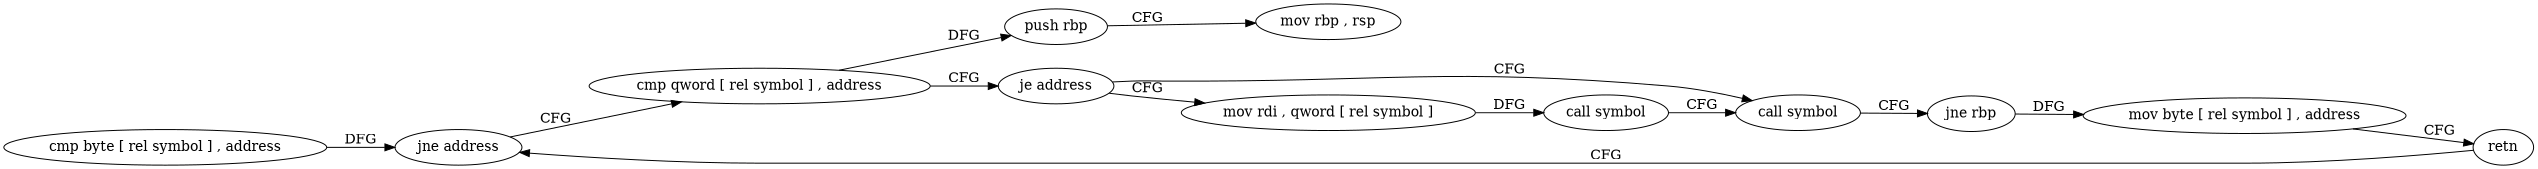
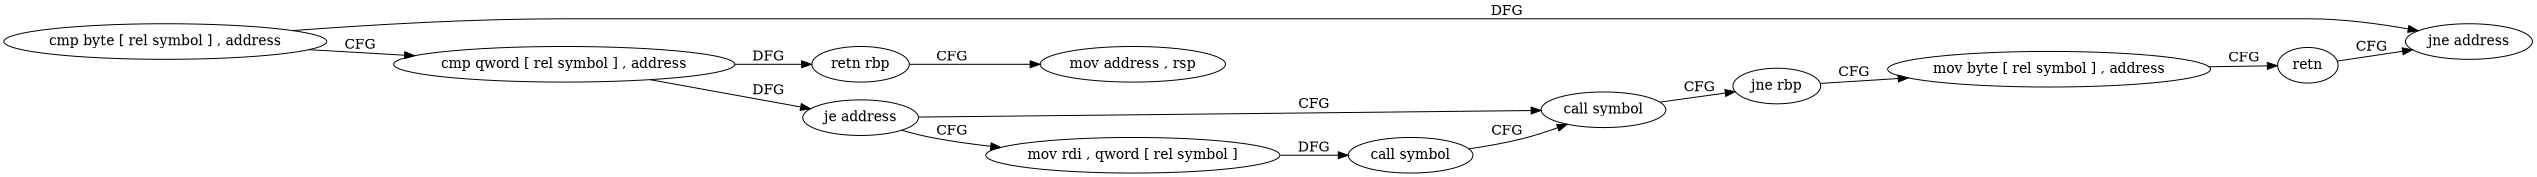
node "mov rbp , rsp": label "mov rbp , rsp" -> "mov address , rsp"
node "push rbp": label "push rbp" -> "retn rbp"
edge "cmp qword [ rel symbol ] , address" -> "je address": label "CFG" -> "DFG"
edge "jne rbp" -> "mov byte [ rel symbol ] , address": label "DFG" -> "CFG"
edge "jne address" -> "cmp qword [ rel symbol ] , address": now "cmp byte [ rel symbol ] , address" -> "cmp qword [ rel symbol ] , address"
